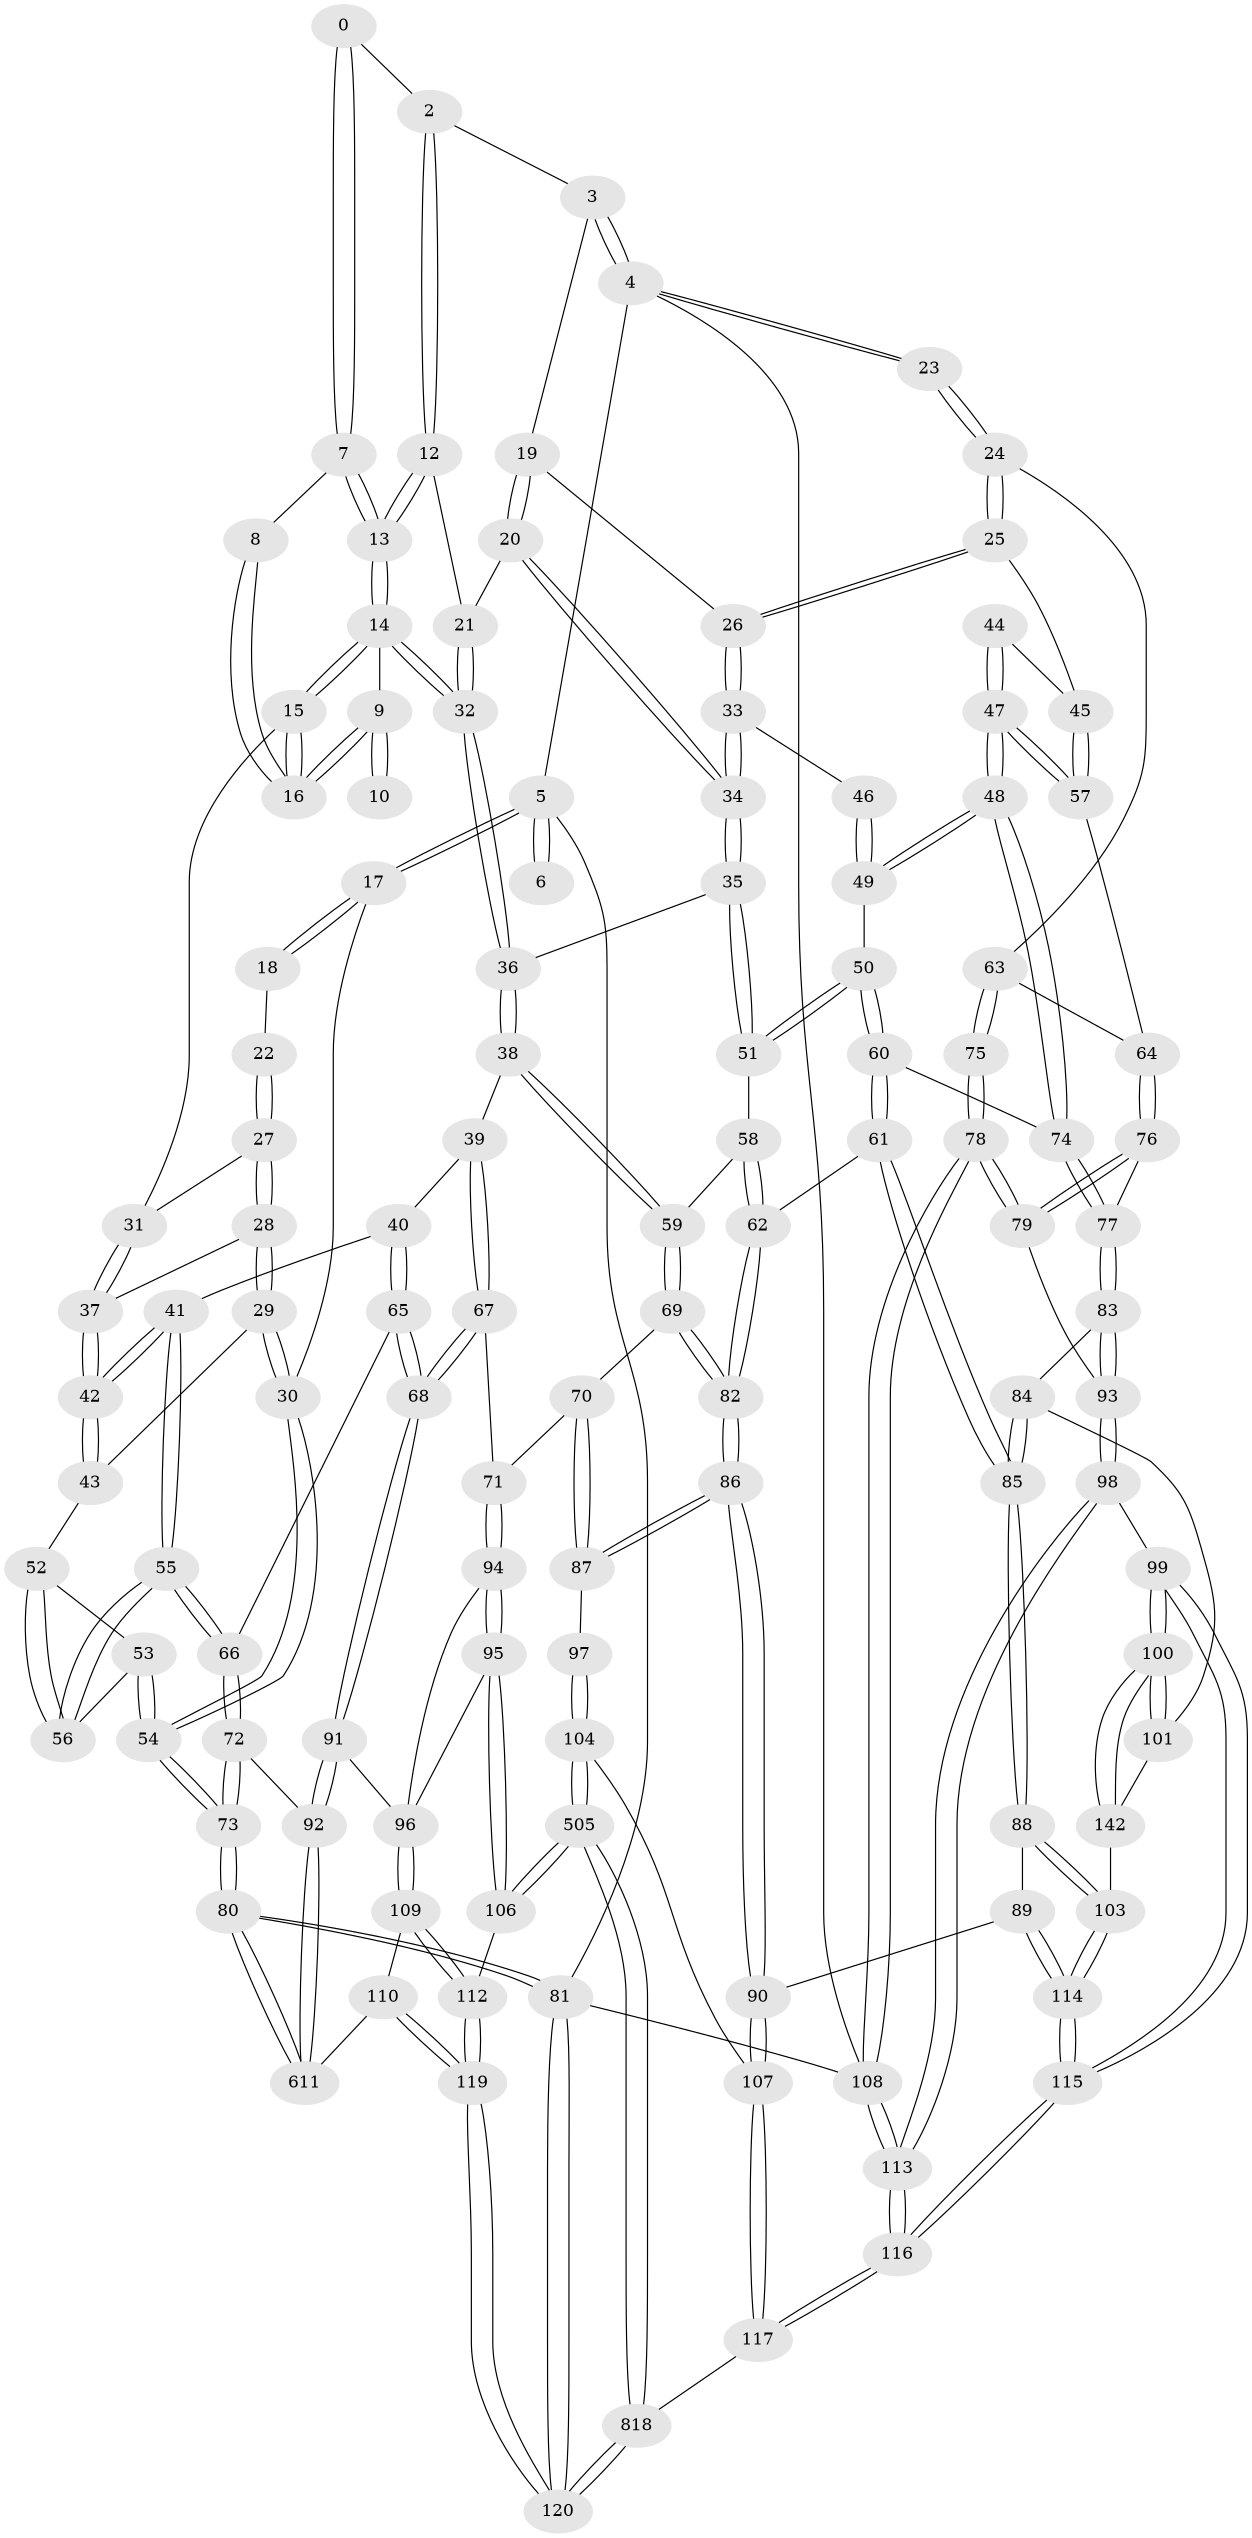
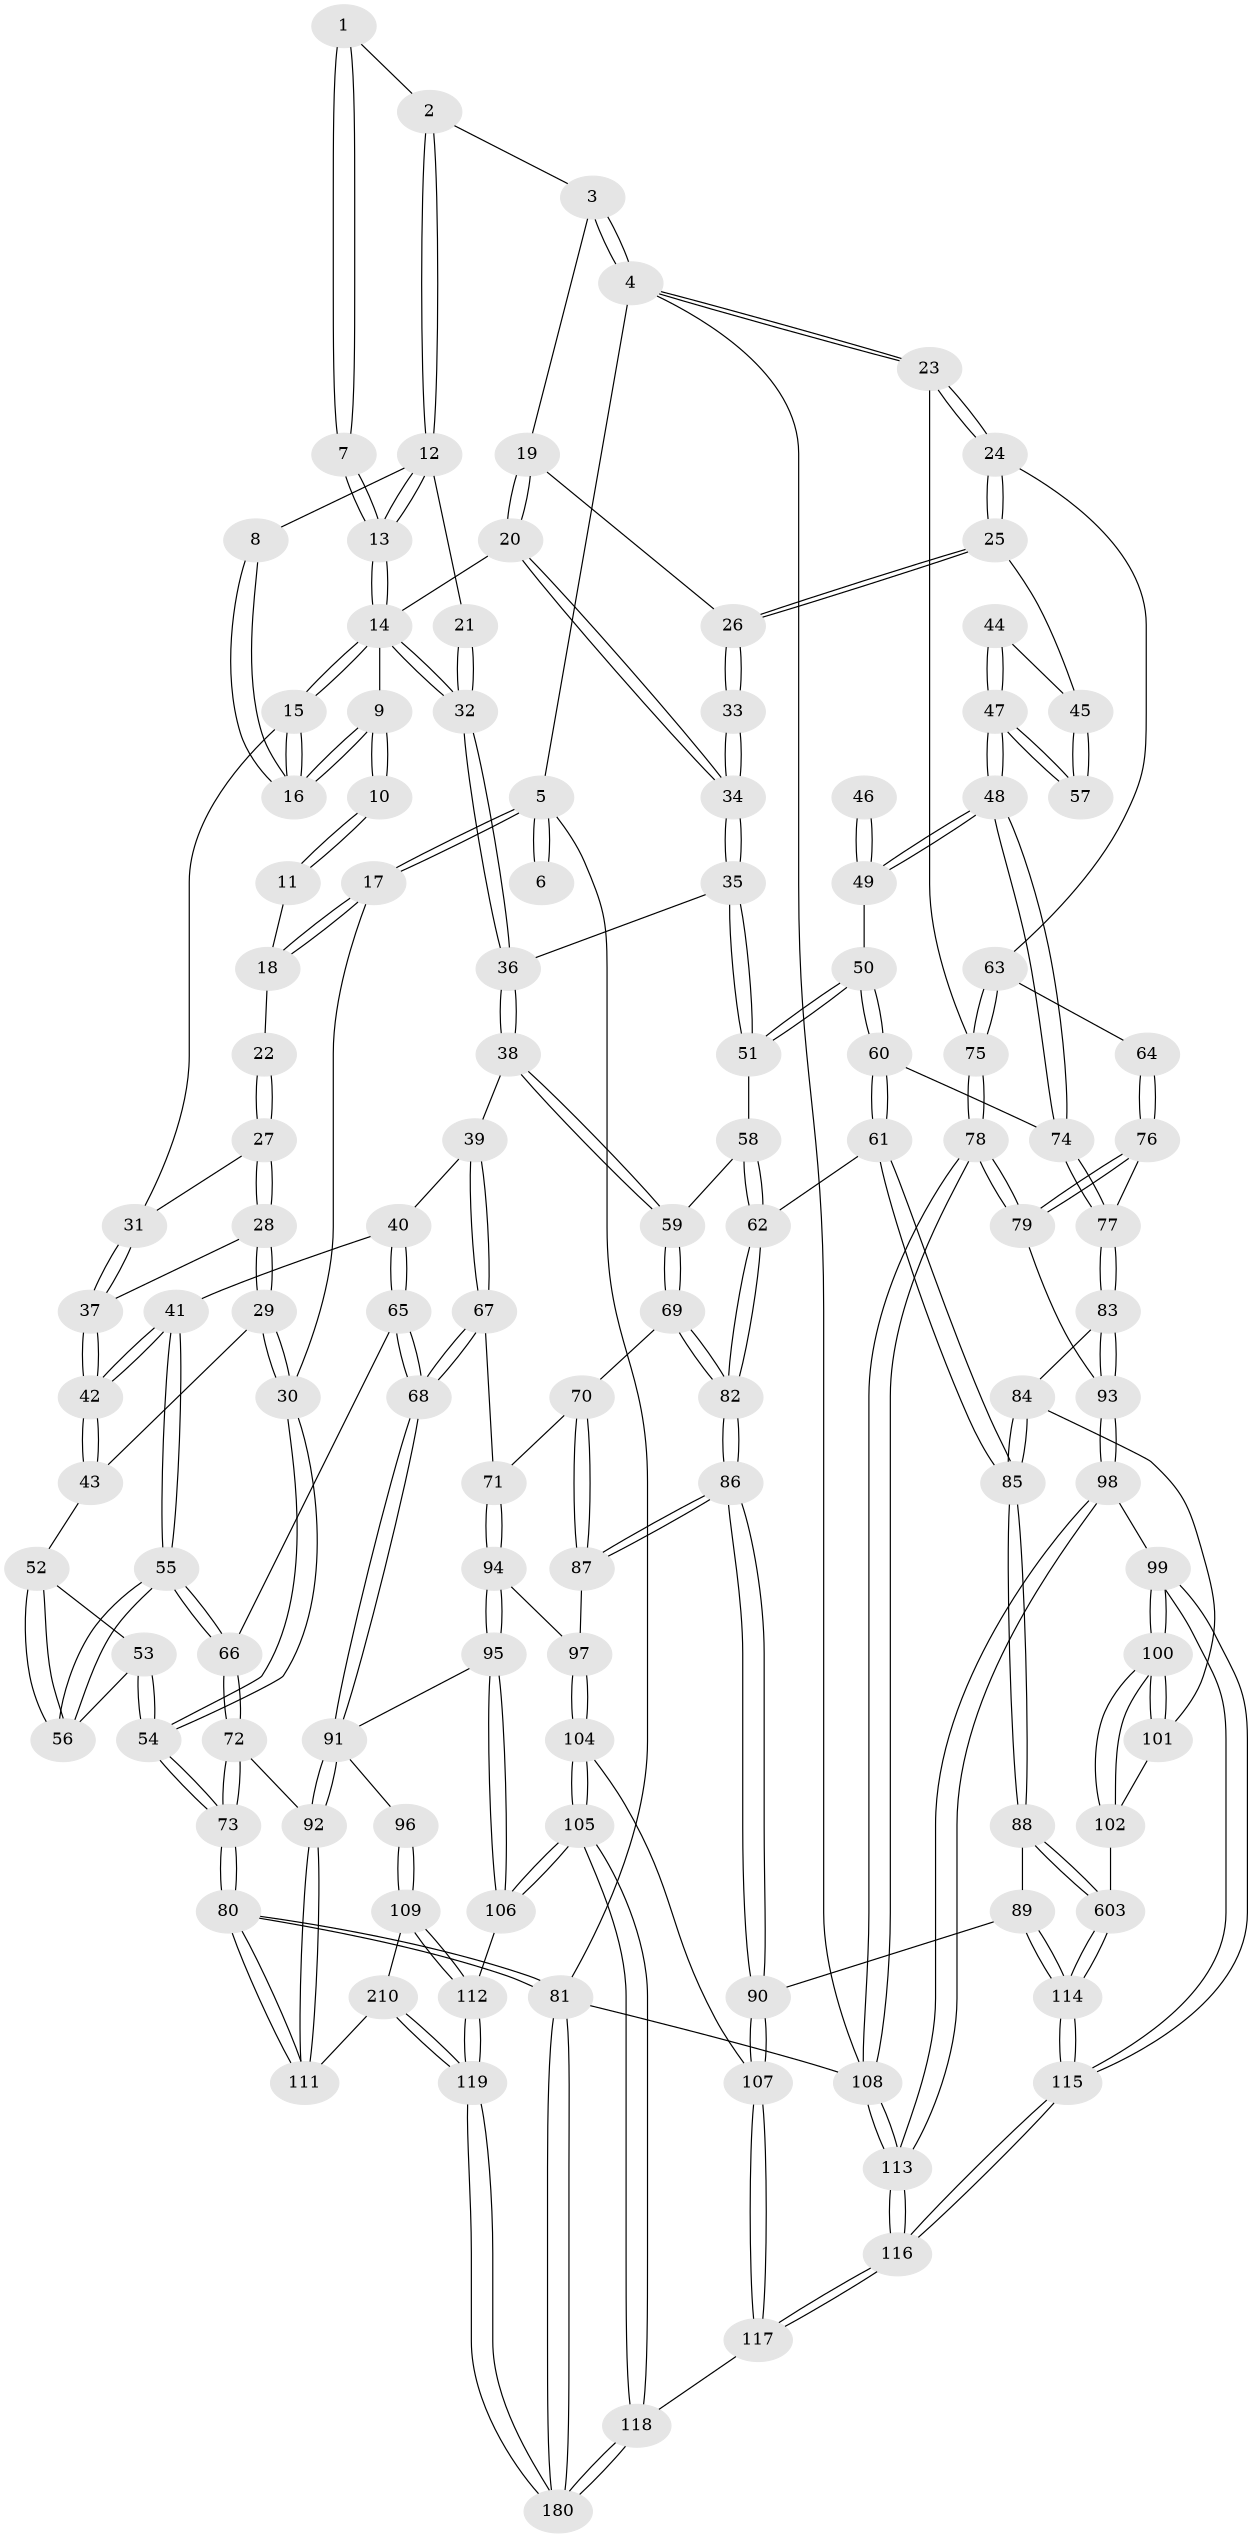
node "0": label "0" -> "1"
edge "7" -- "8": now "12" -- "8"
edge "20" -- "21": now "20" -- "14"
edge "23" -- "75": added
edge "33" -- "46": removed
node "11": added
edge "57" -- "64": removed
edge "94" -- "96": now "94" -- "97"
edge "95" -- "96": now "95" -- "91"
node "505": label "505" -> "105"
node "142": label "142" -> "102"
node "103": label "103" -> "603"
node "110": label "110" -> "210"
node "611": label "611" -> "111"
node "818": label "818" -> "118"
node "120": label "120" -> "180"
